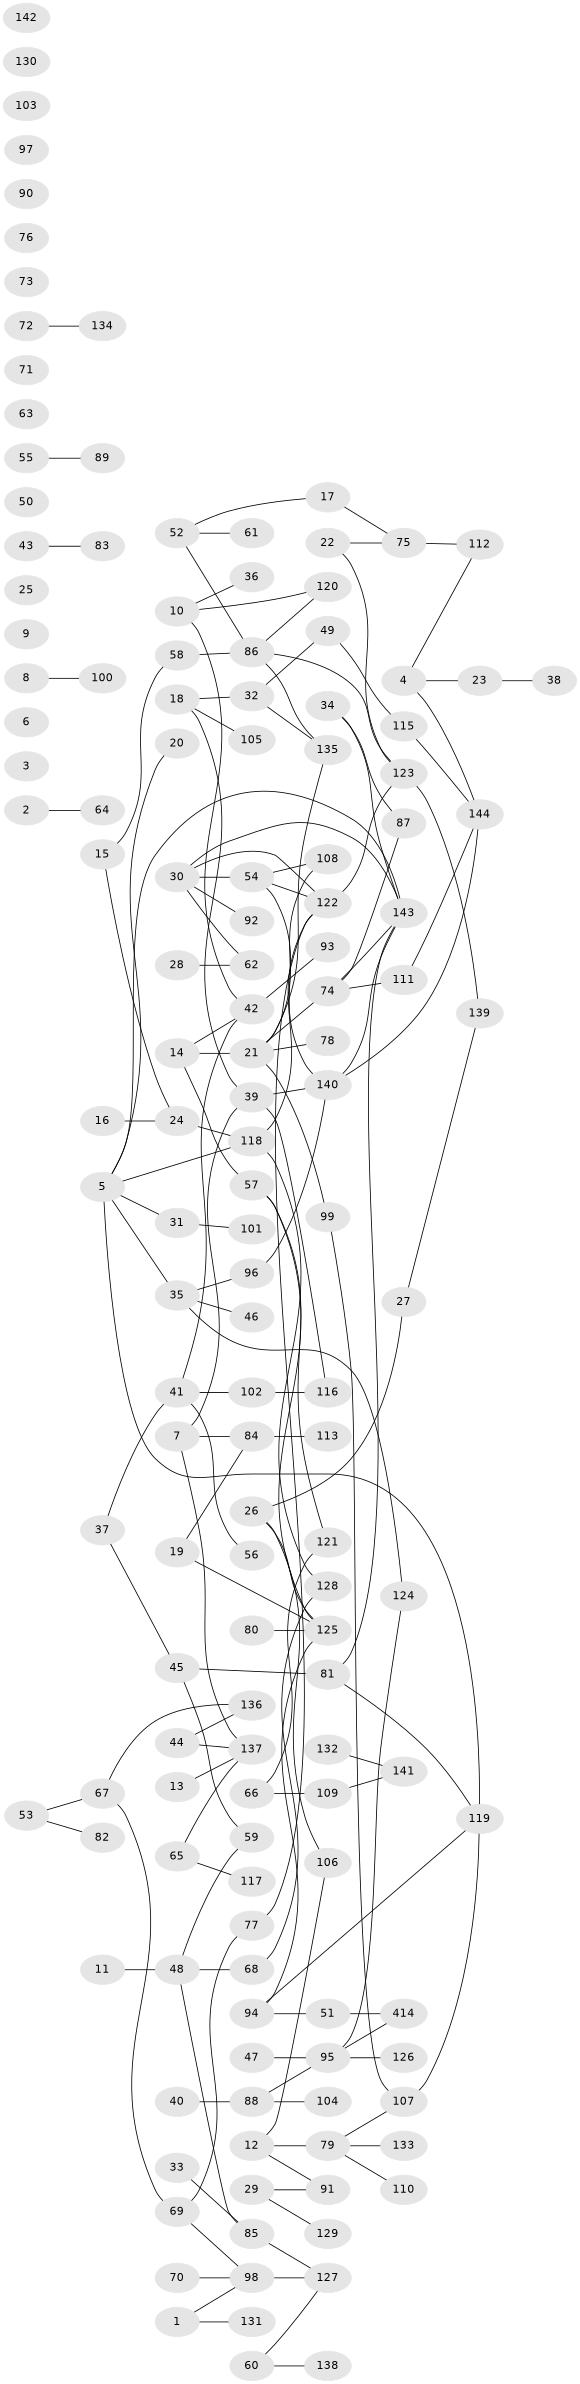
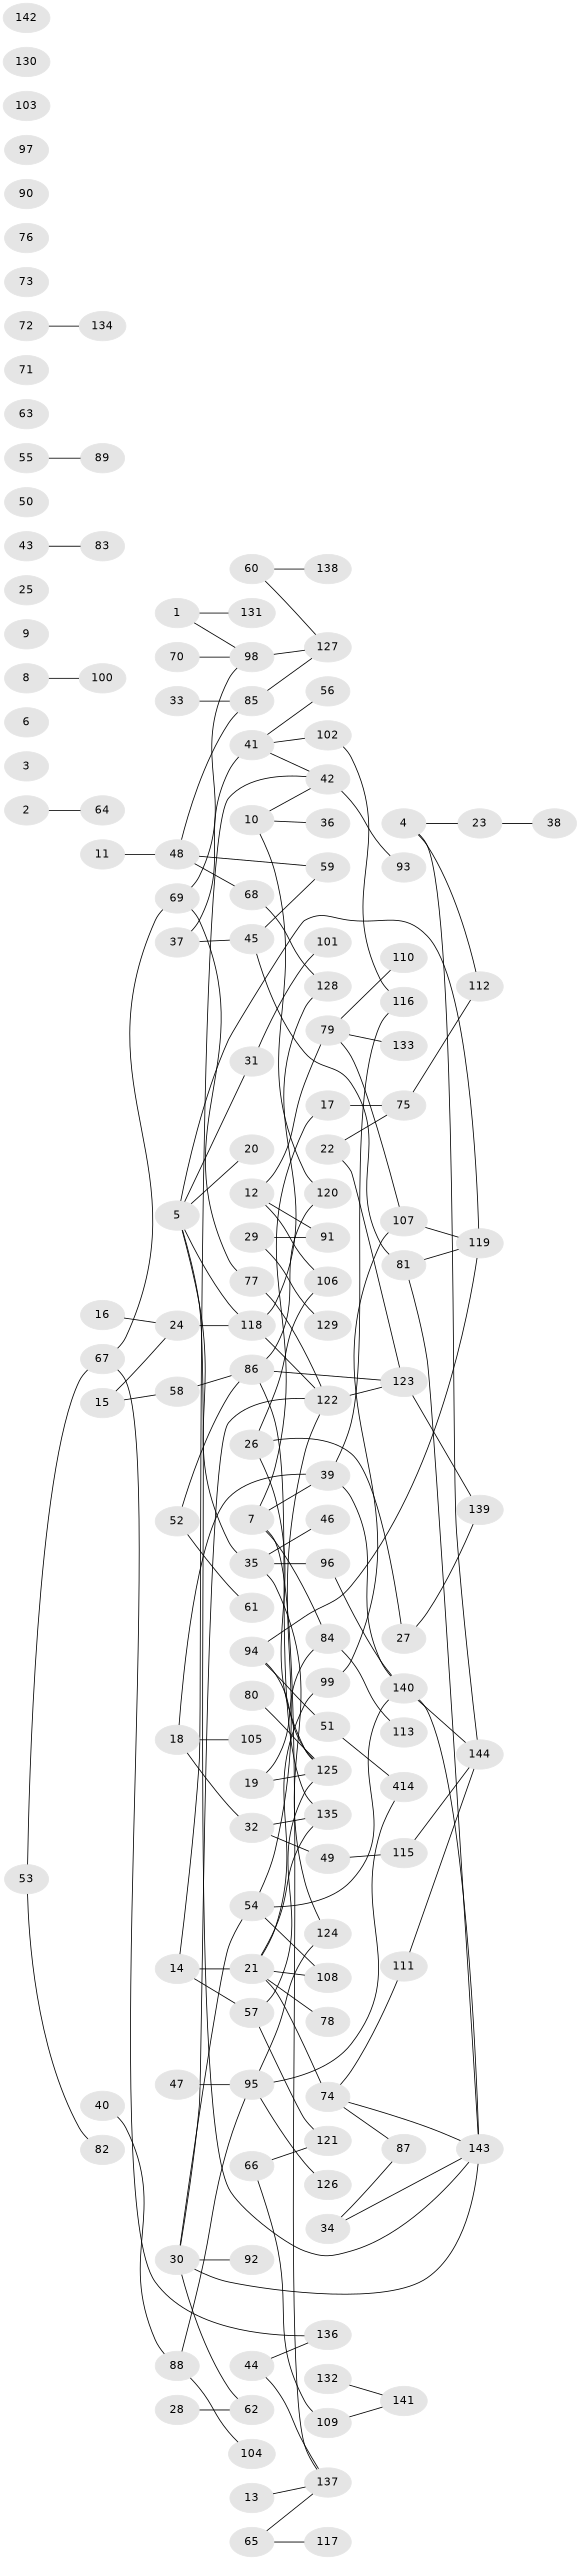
edge "17" -- "52": now "17" -- "7"
